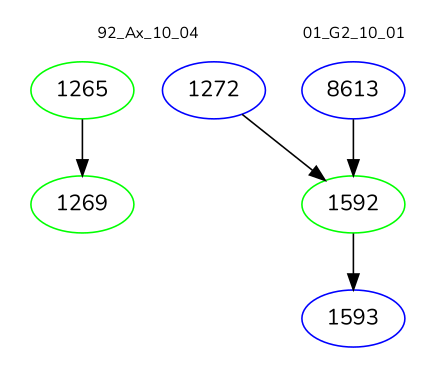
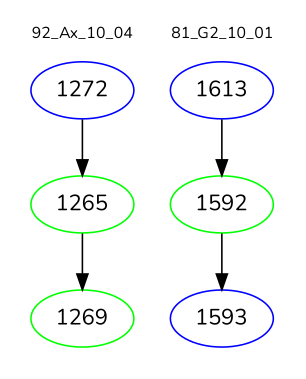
cluster "01_G2_10_01": label "01_G2_10_01" -> "81_G2_10_01"
node "8613": label "8613" -> "1613"
edge "1272" -> "1592": now "1272" -> "1265"
